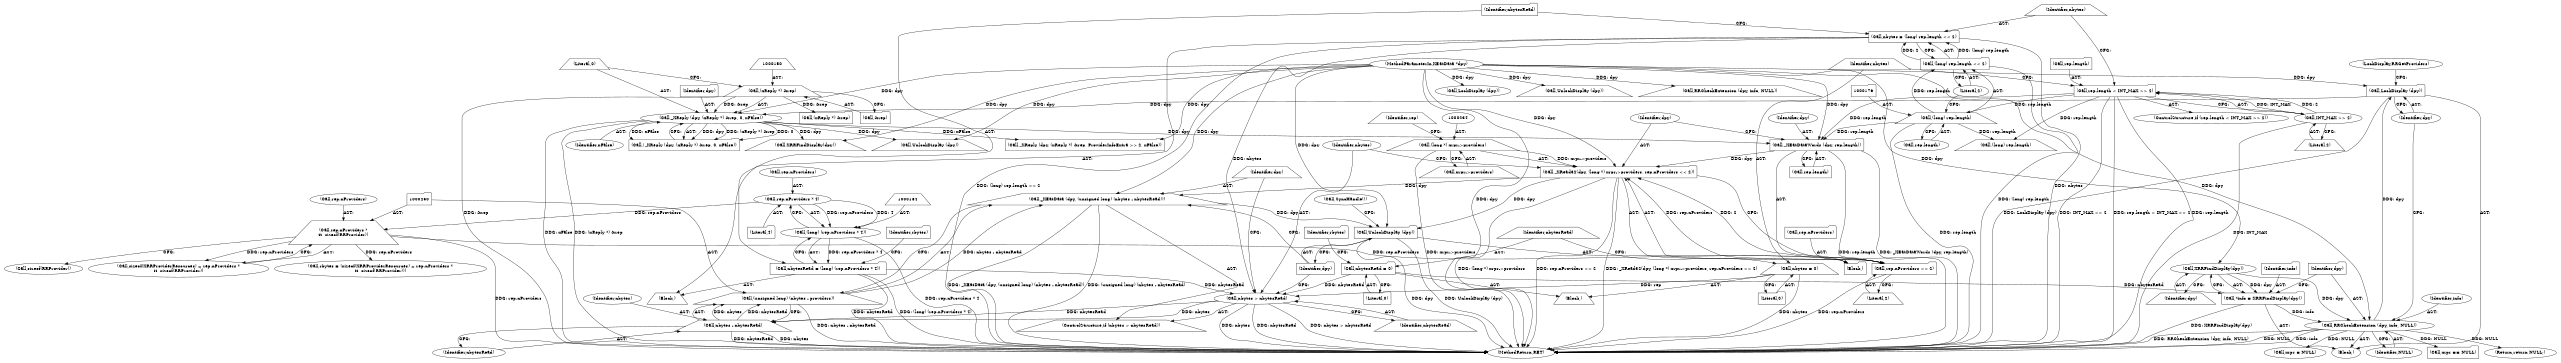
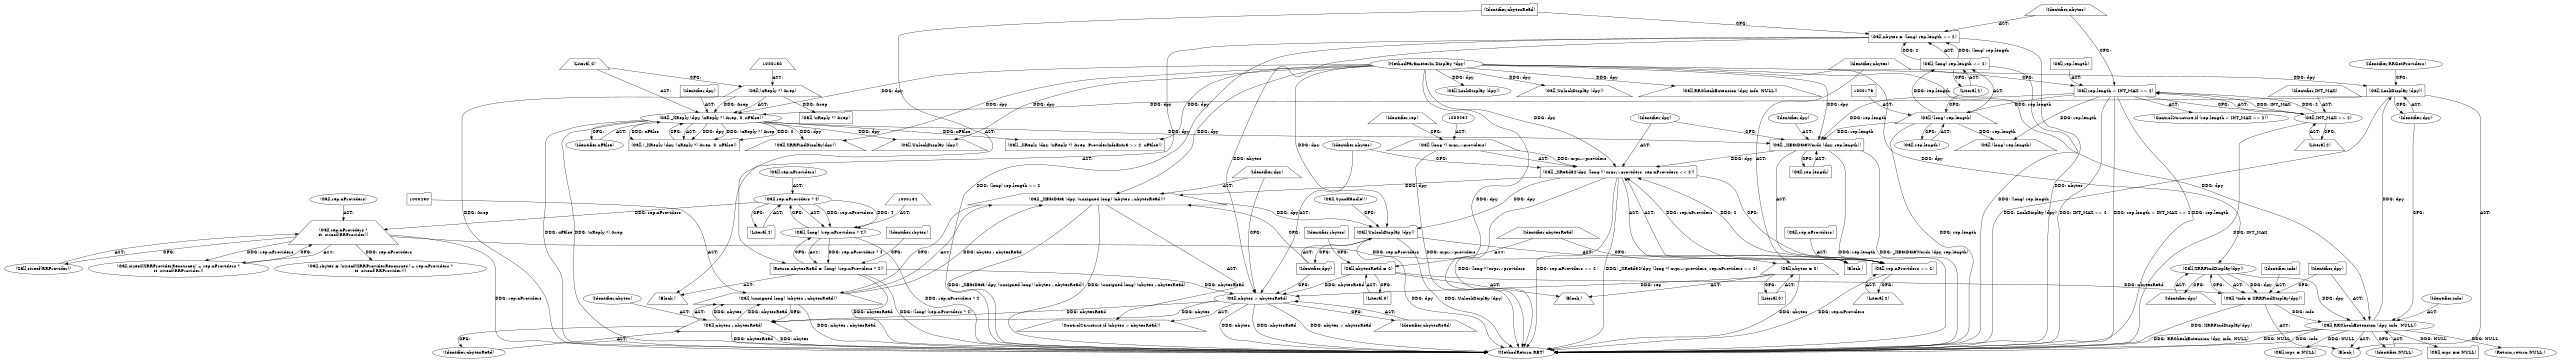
edge "(Call,nbytes = (long) rep.length << 2)" -> "(Call,(long) rep.length << 2)": removed, label "CFG:"
node "(MethodParameterIn,XEatData *dpy)": label "(MethodParameterIn,XEatData *dpy)" -> "(MethodParameterIn,Display *dpy)"
node "(LockDisplay,RRGetProviders)": label "(LockDisplay,RRGetProviders)" -> "(Identifier,RRGetProviders)"
node "(Identifier,INT_MAX)": added
node "(Call,&rep)": removed
edge "(Call,_XReply (dpy, (xReply *) &rep, 0, xFalse))" -> "(Identifier,xFalse)": added, label "CFG:"
node "(Call,xrpr->providers)": removed
edge "(Call,rep.nProviders * 4)" -> "(Literal,4)": added, label "CFG:"
edge "1000250" -> "(Call,rep.nProviders * tt  sizeof(RRProvider))": now "(Call,sizeof(RRProvider))" -> "(Call,rep.nProviders * tt  sizeof(RRProvider))"
node "(Call,nbytesRead = (long) (rep.nProviders * 4))": label "(Call,nbytesRead = (long) (rep.nProviders * 4))" -> "(Return,nbytesRead = (long) (rep.nProviders * 4))"
node "(Call,(unsigned long) (nbytes - providers))": label "(Call,(unsigned long) (nbytes - providers))" -> "(Call,(unsigned long) (nbytes - nbytesRead))"
